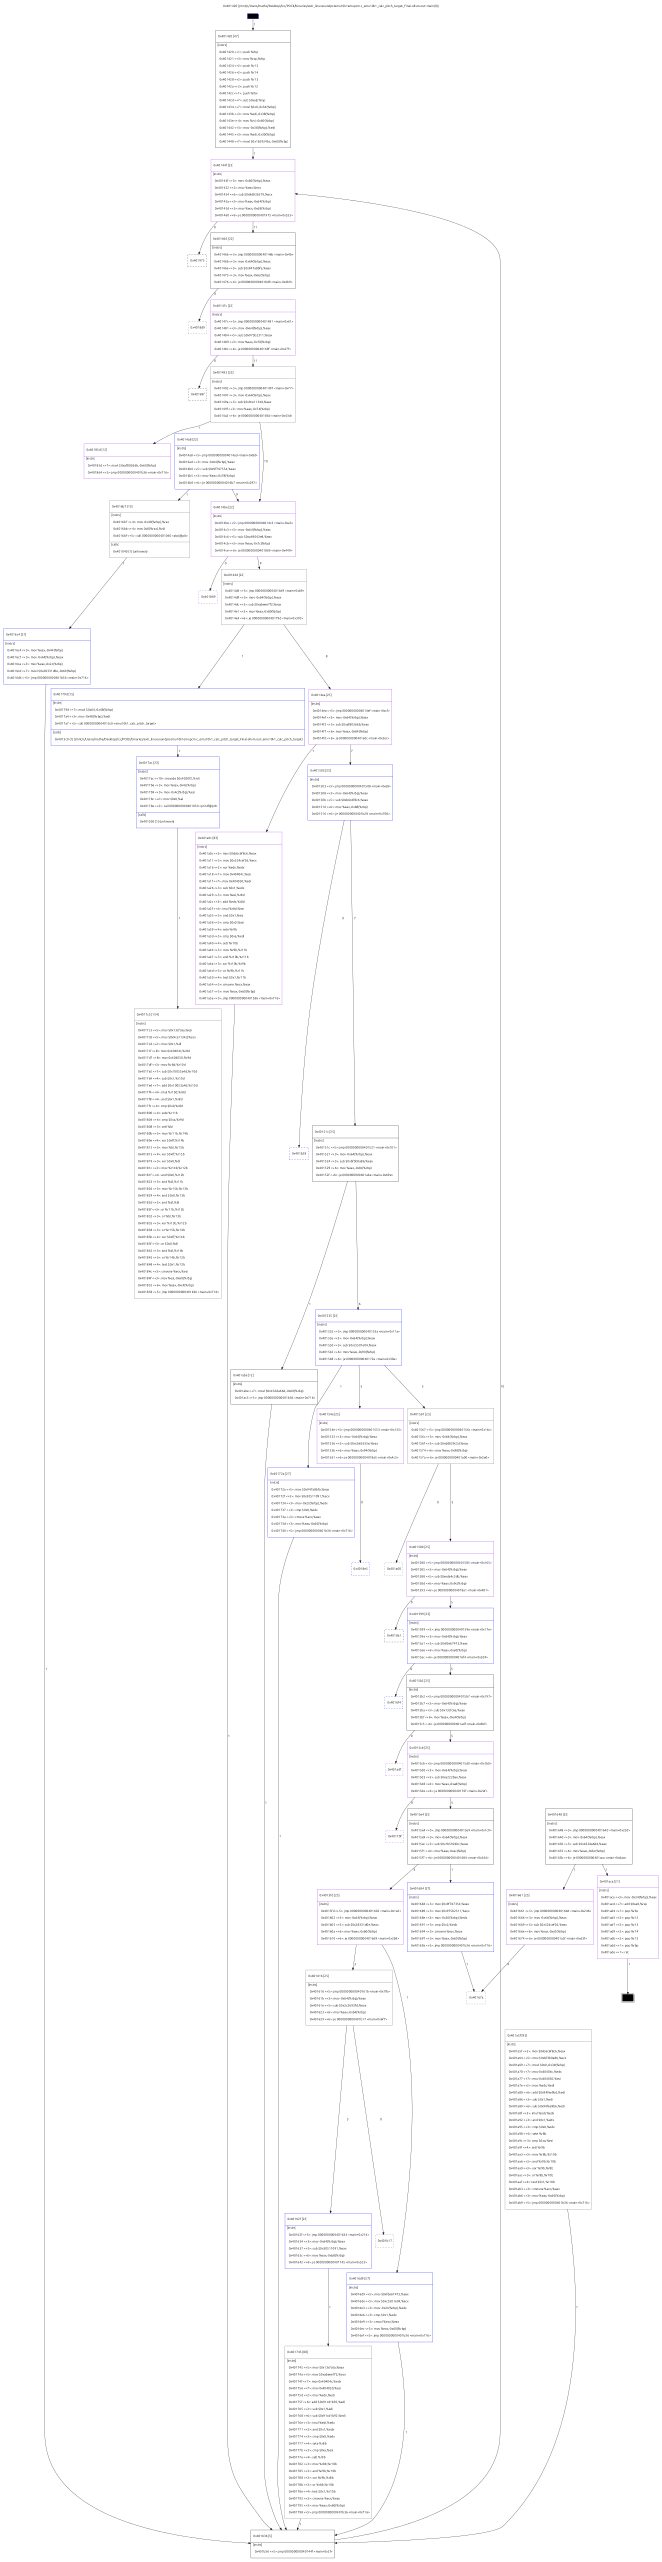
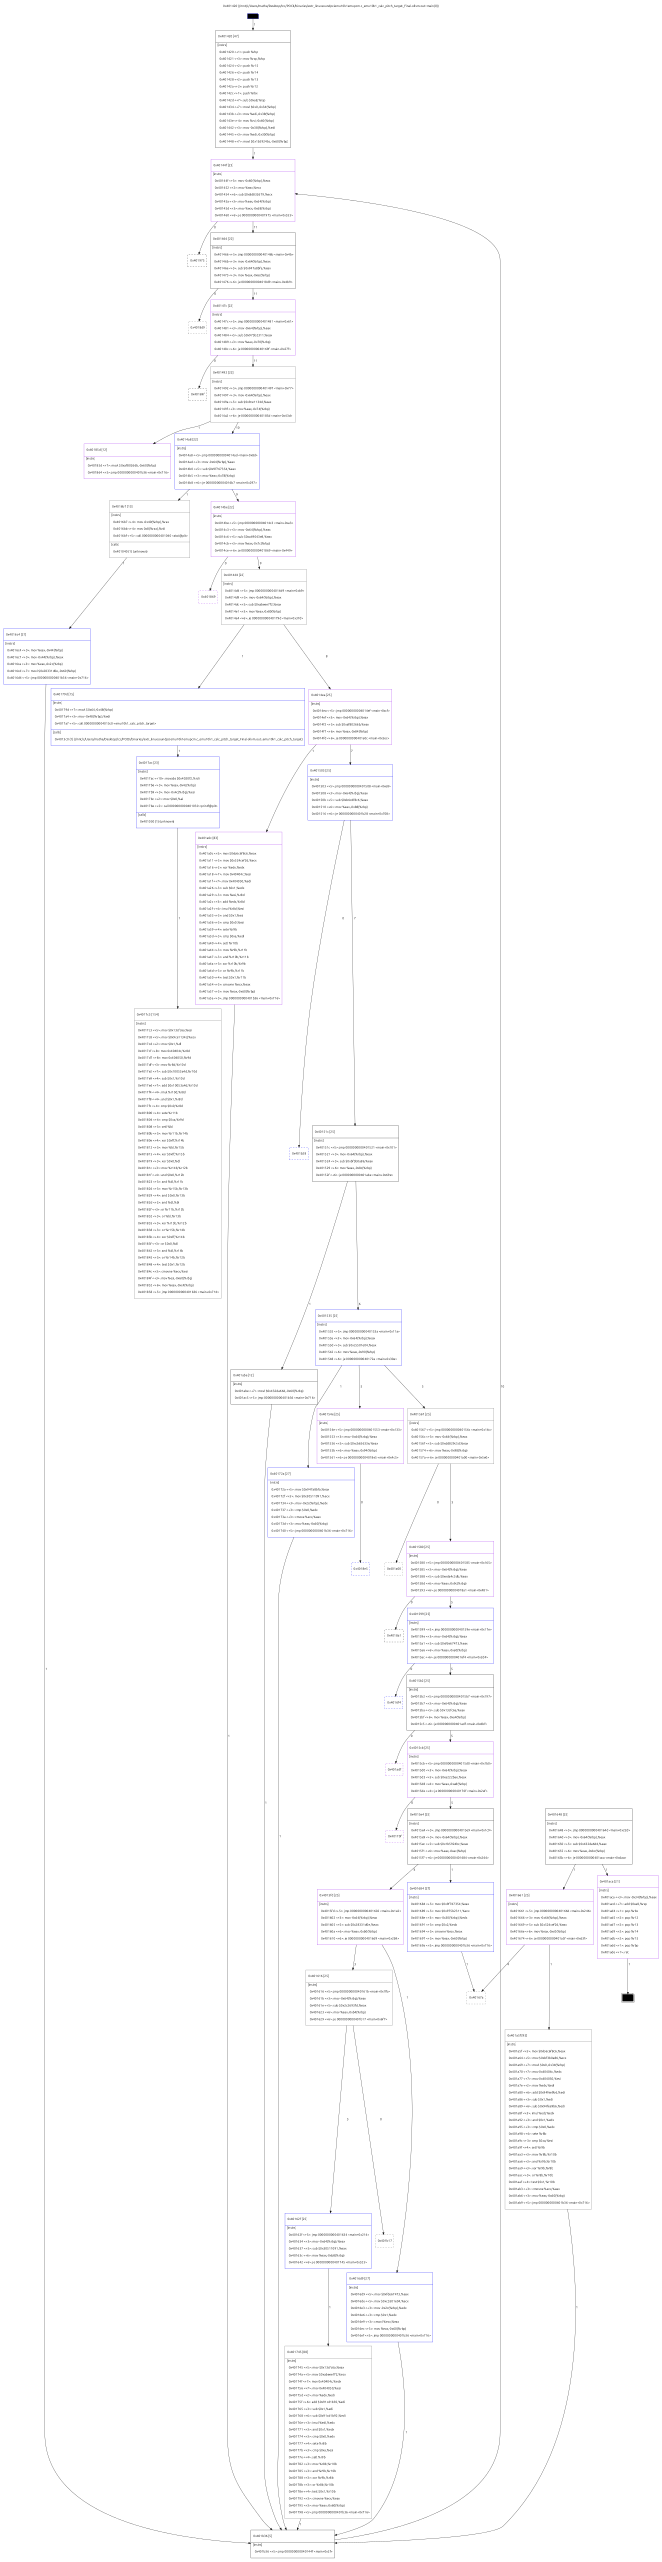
edge "0x401466 [22]" -> "0x40147c [22]": added, label "11"
edge "0x401492 [22]" -> "0x4014be [22]": now "0x401492 [22]" -> "0x4014a8 [22]"
edge "0x401661 [25]" -> "0x401a5f [95]": added, label "1"
